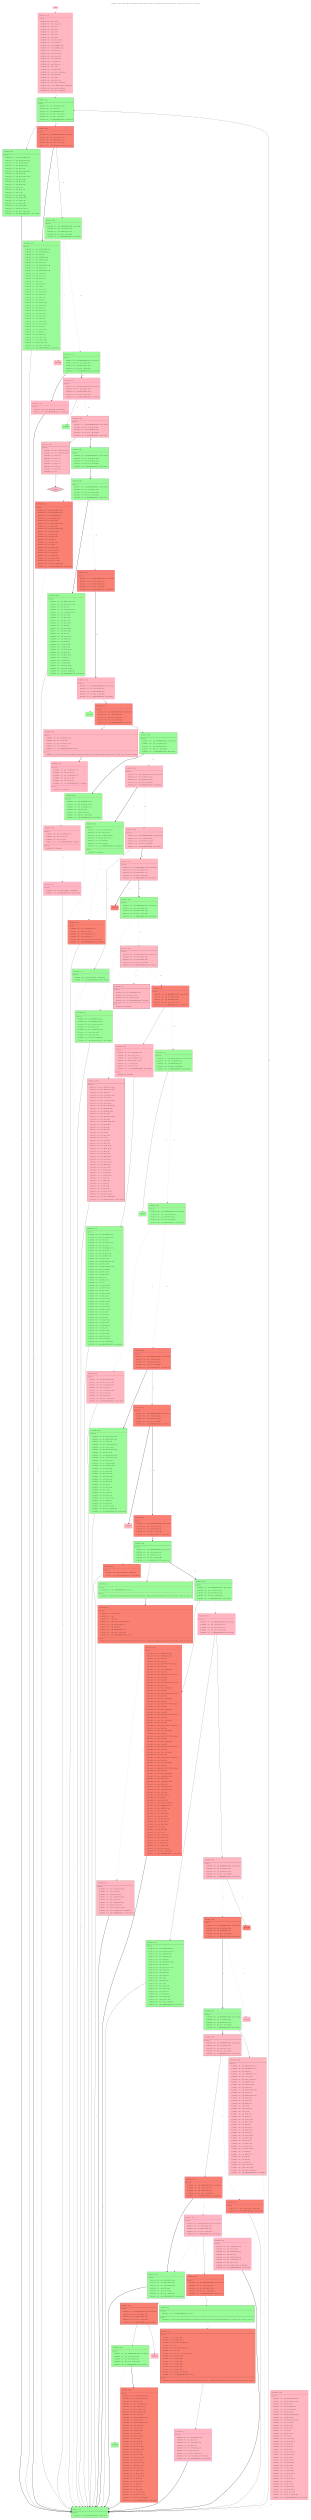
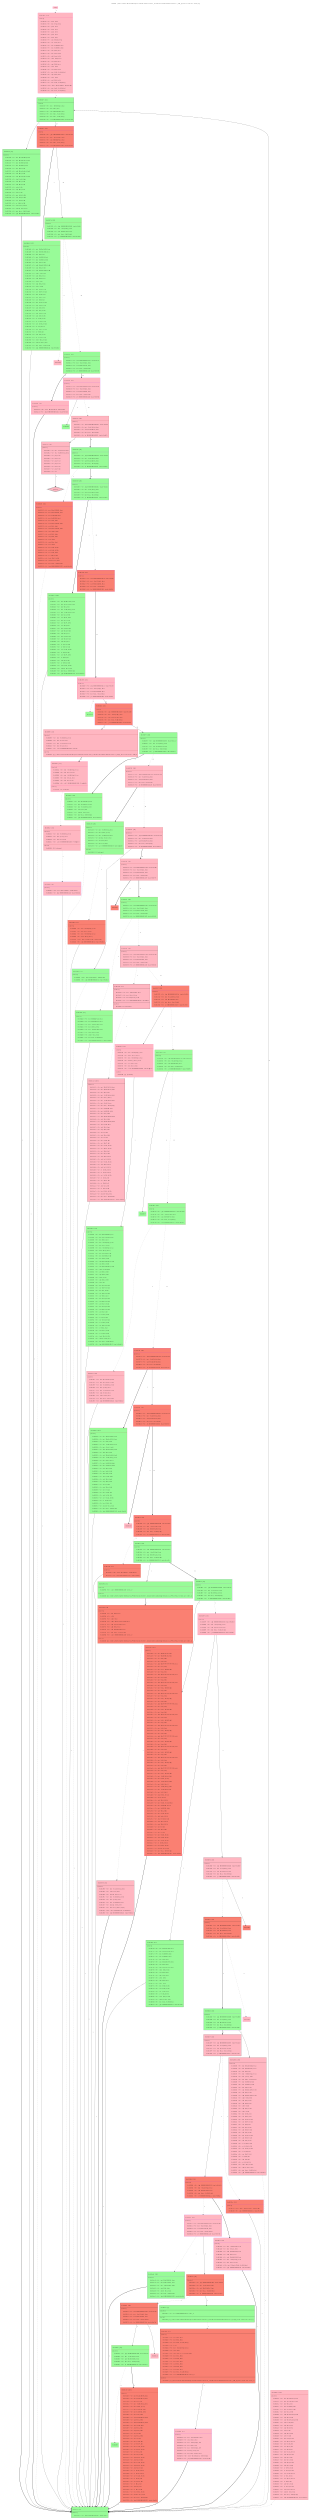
edge "0x40190b [28]" -> "0x401cc8 [30]": now "0x40190b [28]" -> "0x401daa [42]"
